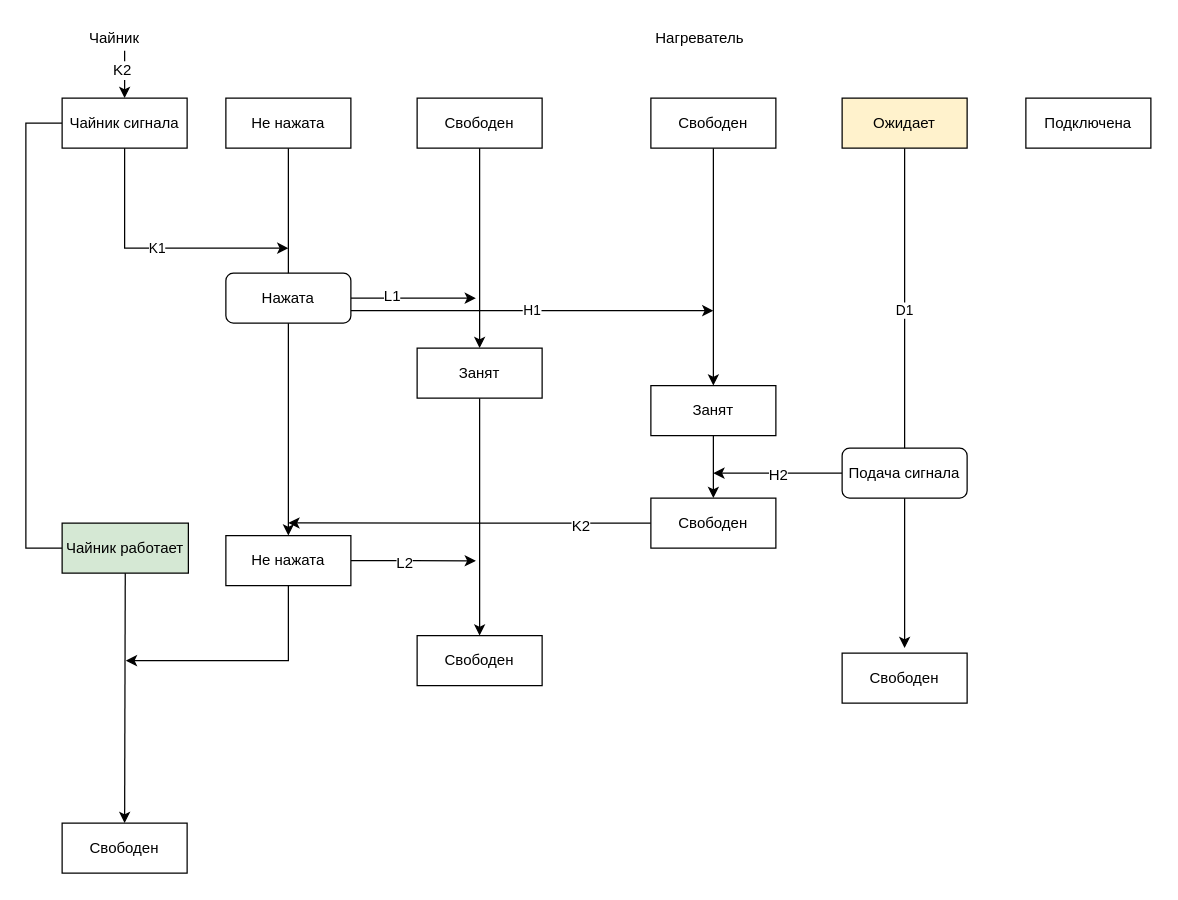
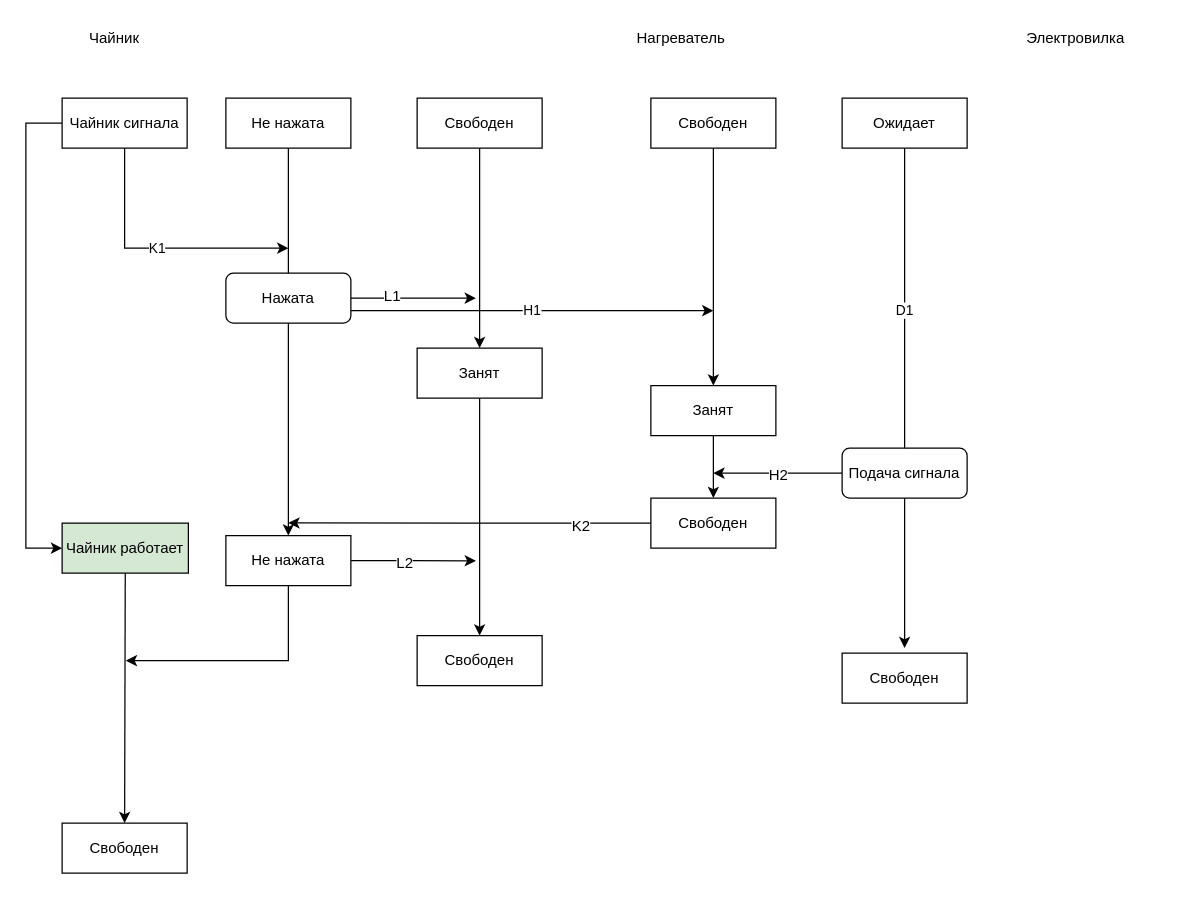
node "Нагреватель": moved (716, 38) -> (697, 38)
node "Электровилка": added
edge "Чайник" -> "Чайник сигнала": removed, label "K2"
node "Ожидает": fillcolor #fff2cc -> #ffffff
node "Подключена": removed
edge "Чайник сигнала" -- "Чайник работает": arrowhead none -> classic
